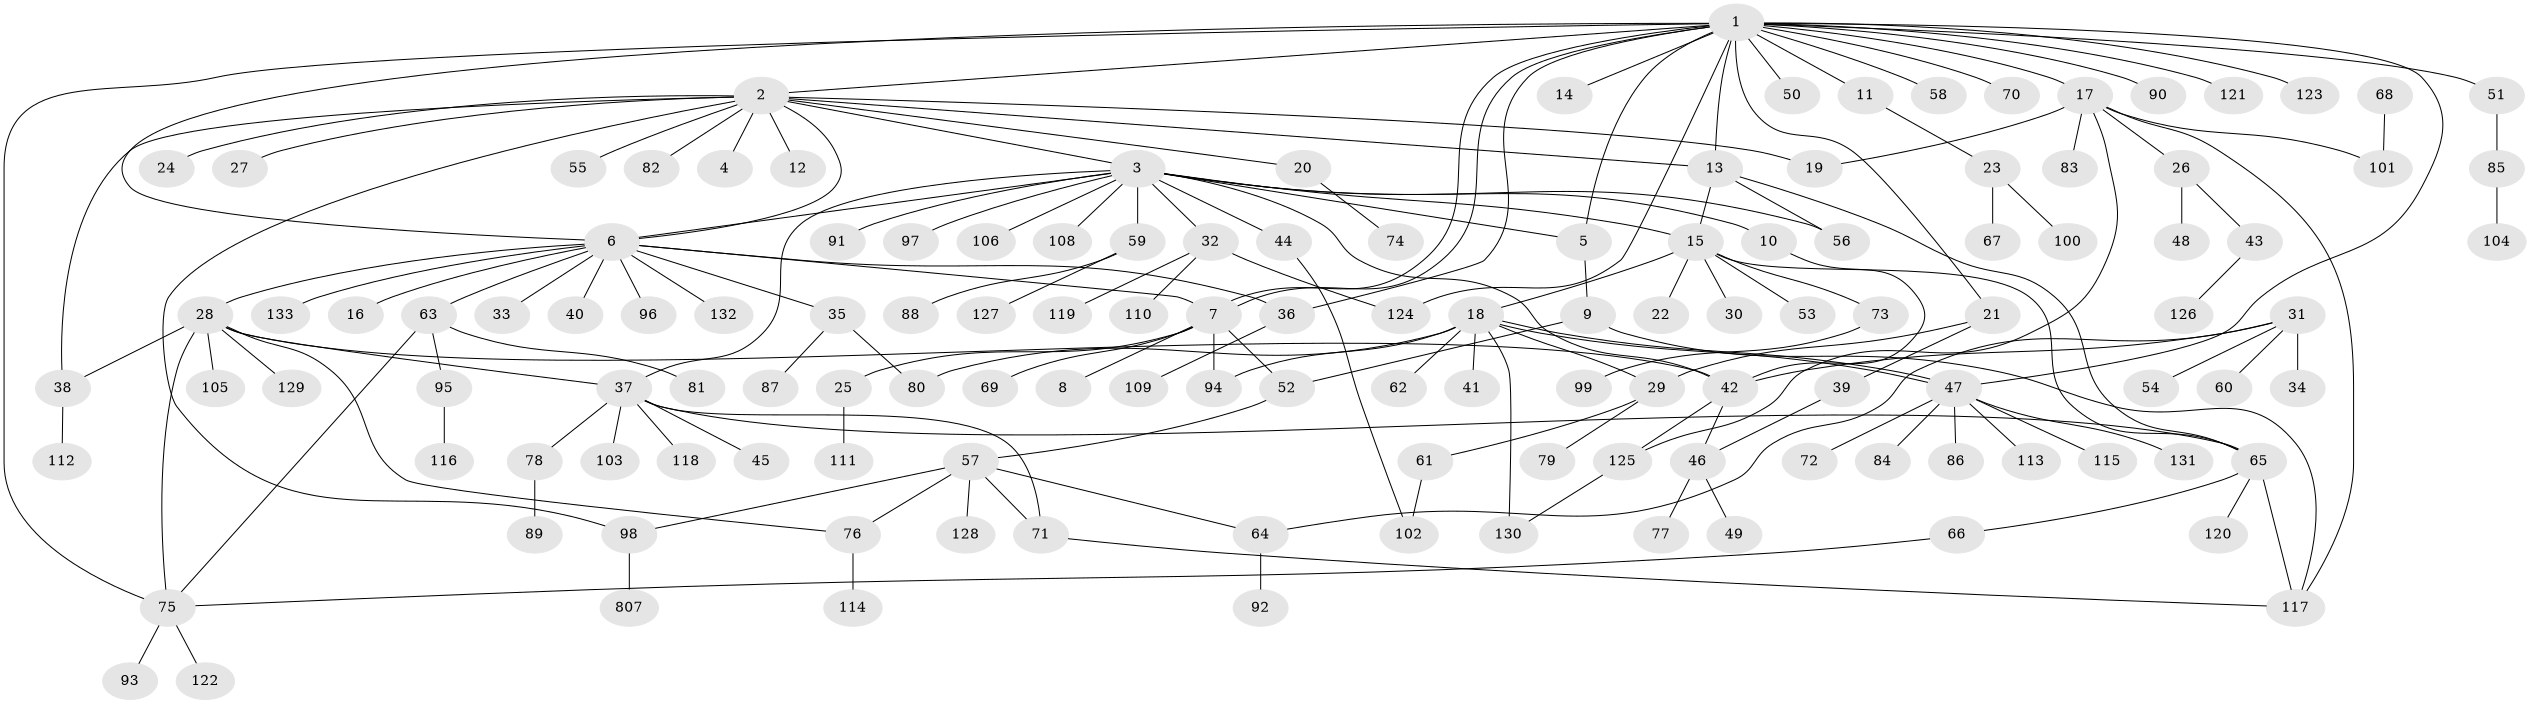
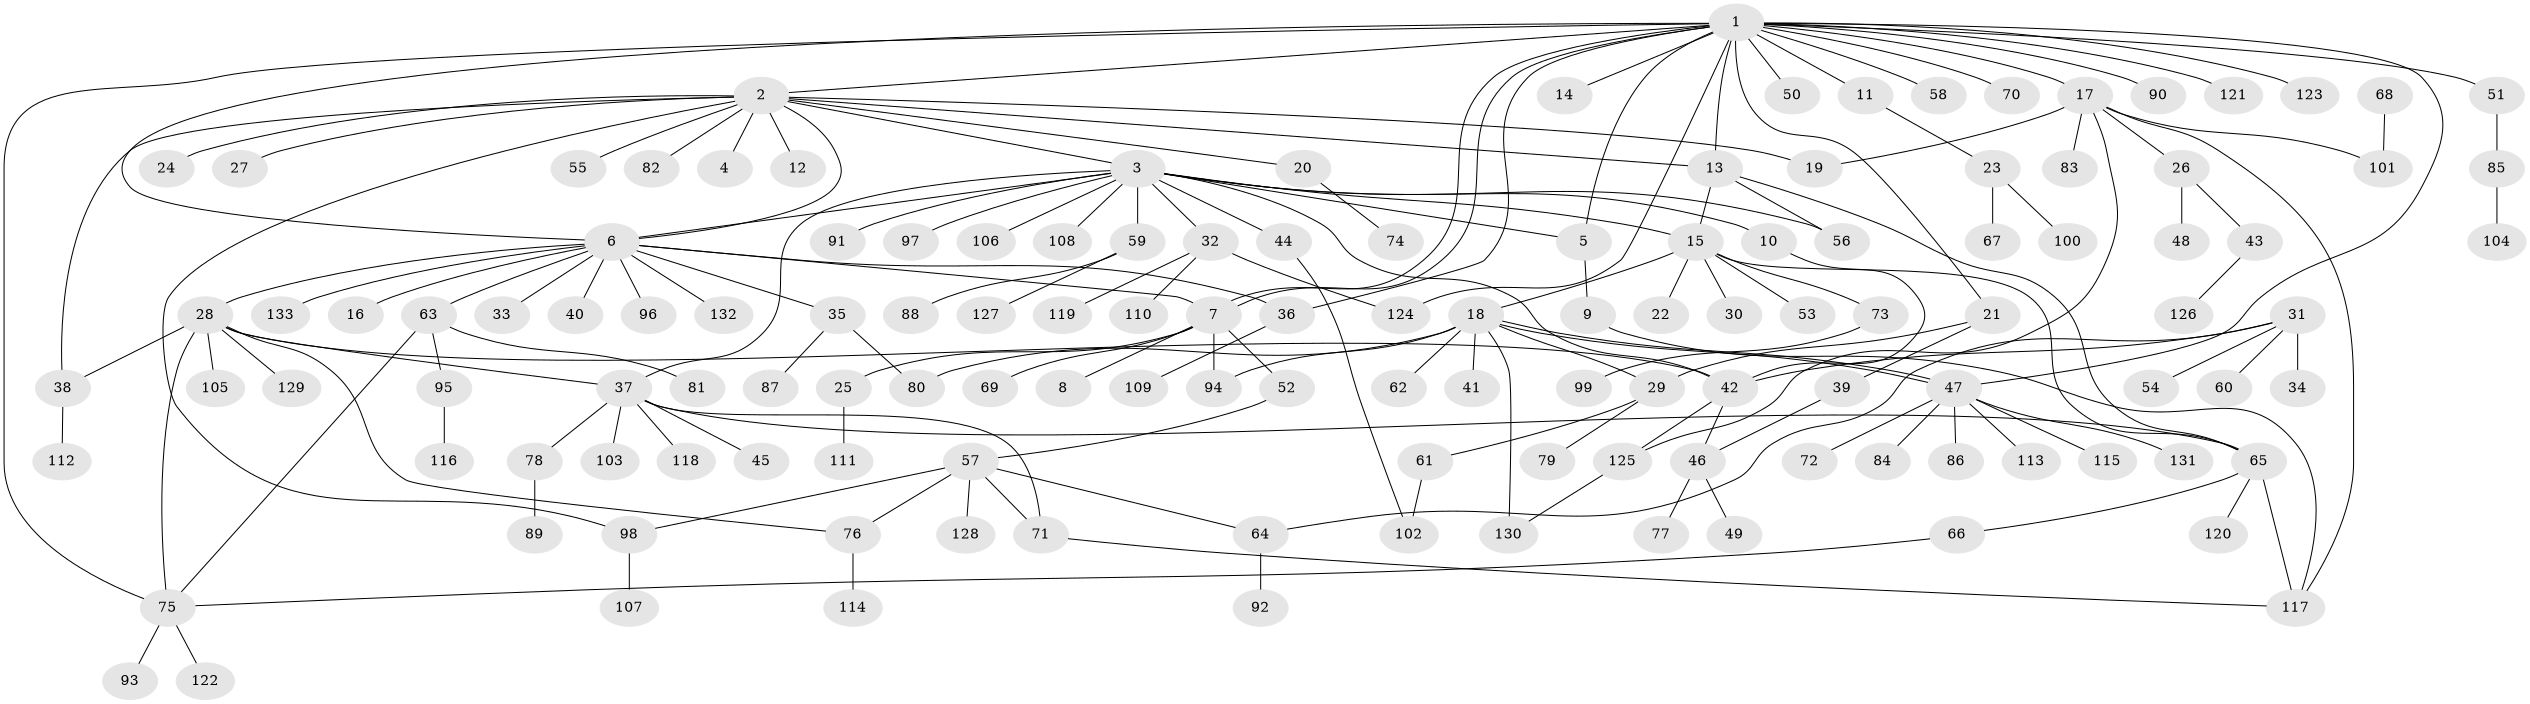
edge "9" -- "52": removed
node "807": label "807" -> "107"
